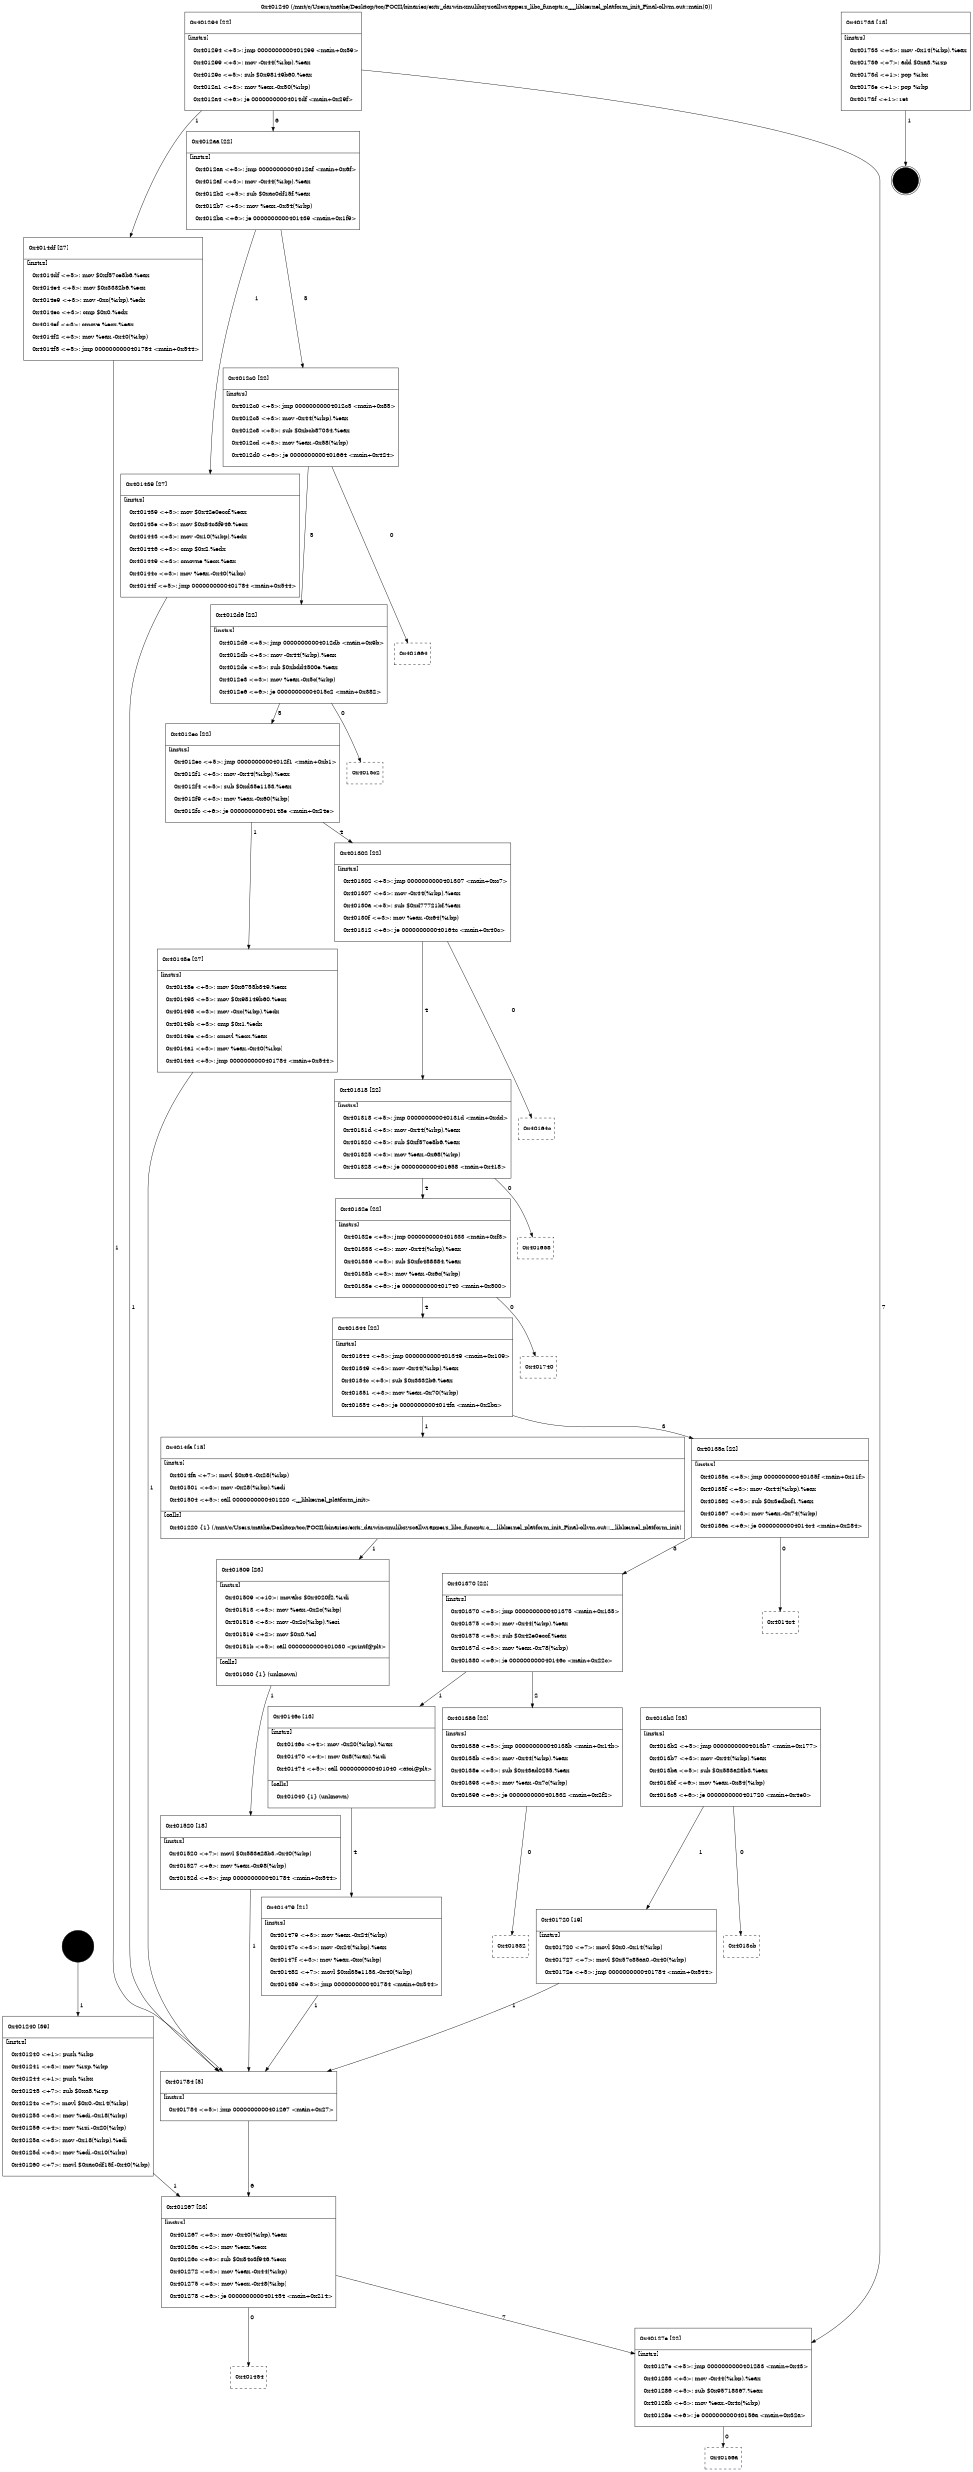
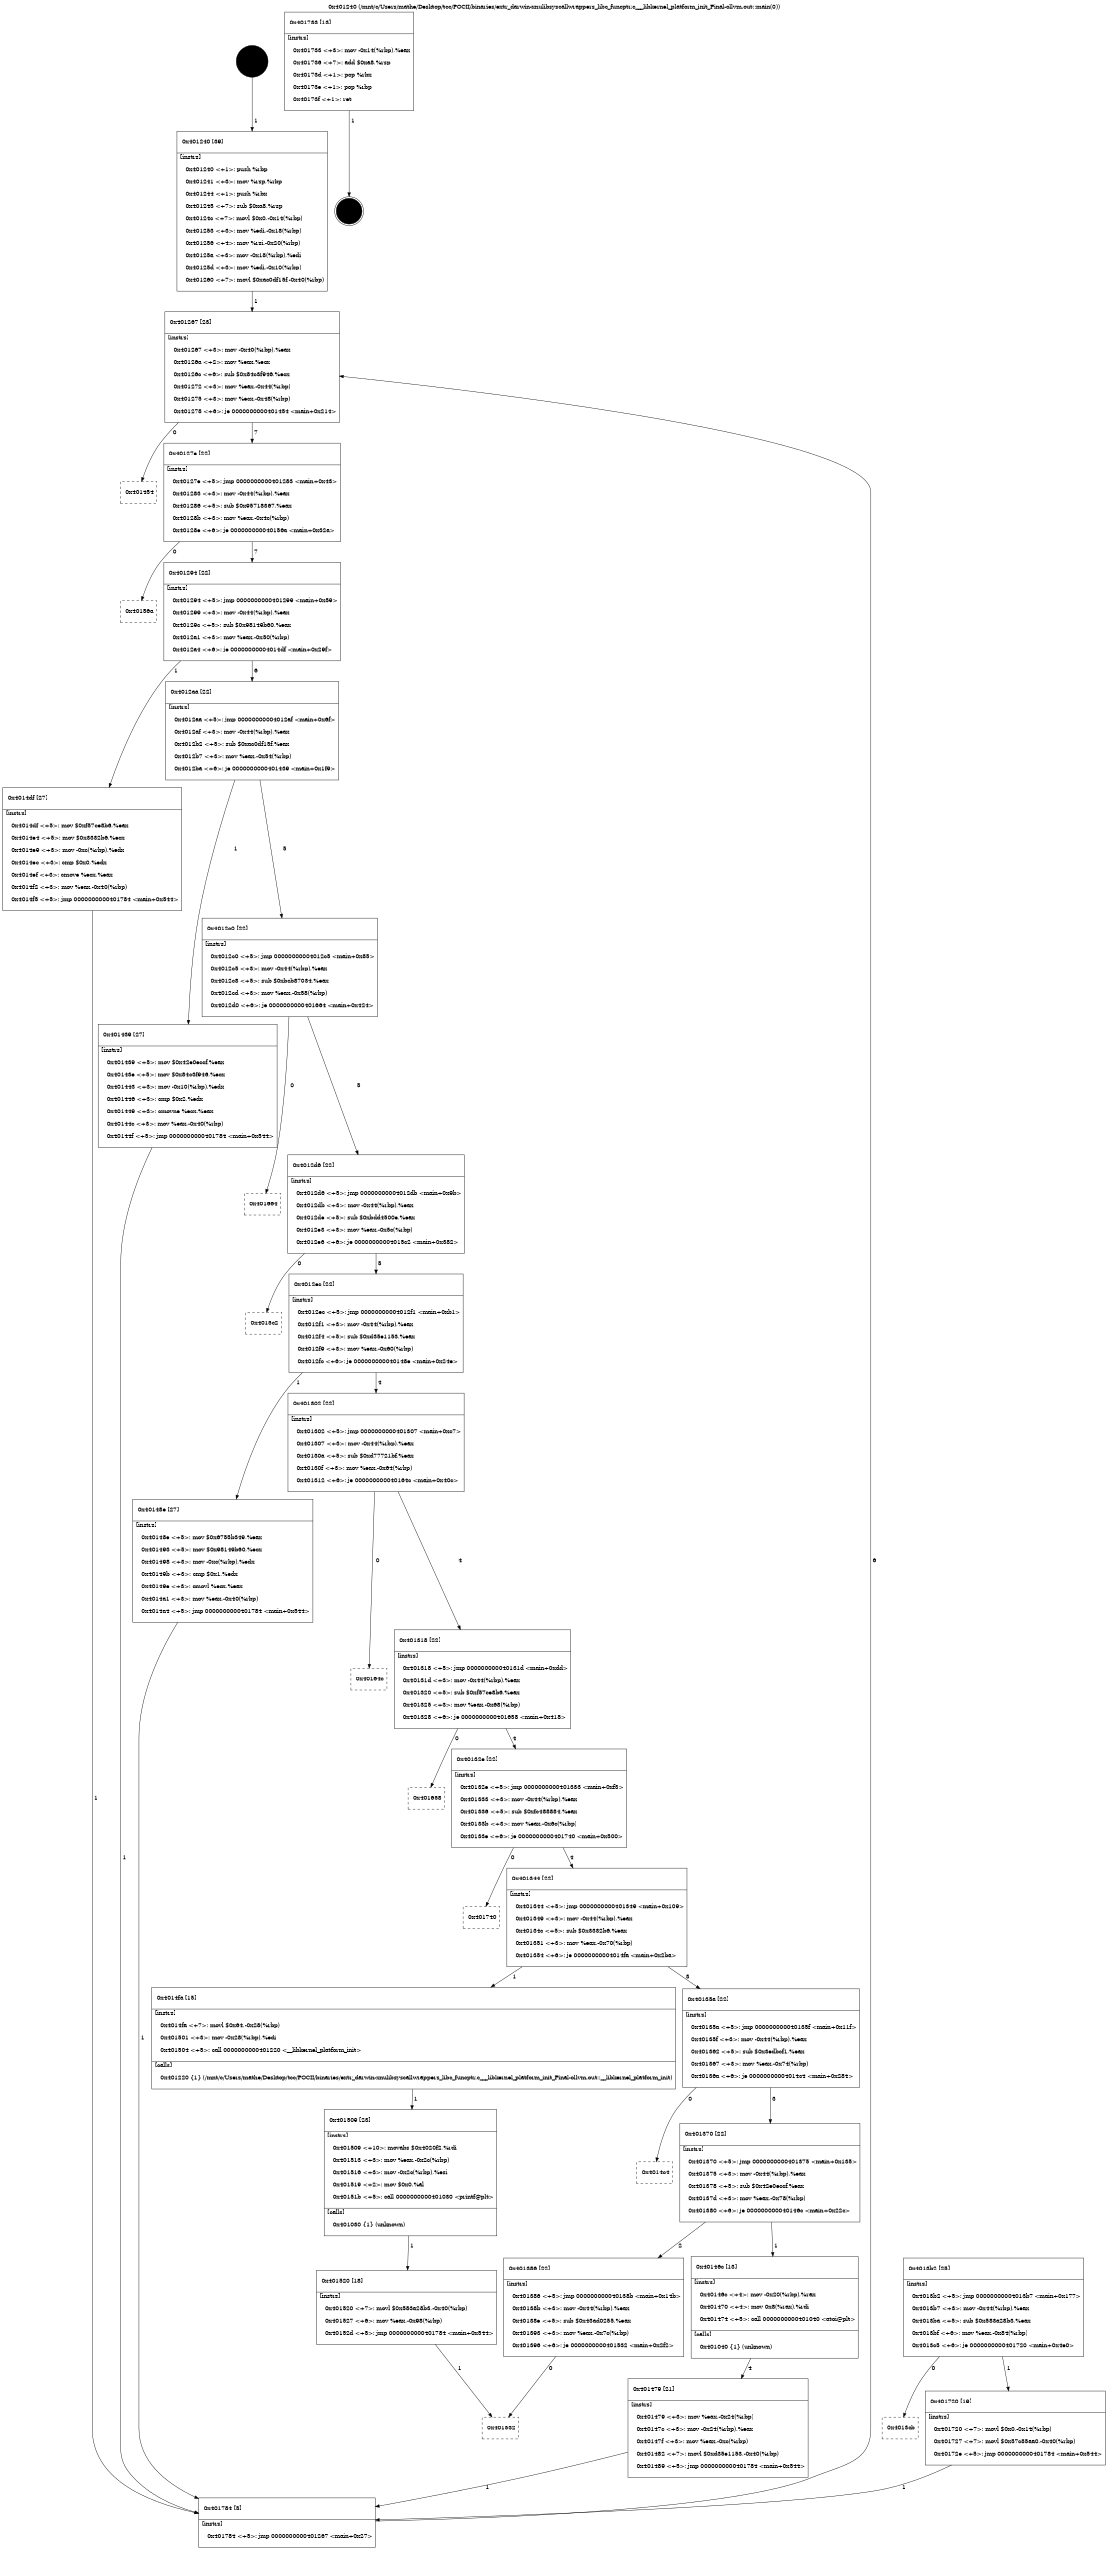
edge "0x401294 [22]" -> "0x40127e [22]": reversed
edge "0x401520 [18]" -> "0x401784 [5]": now "0x401520 [18]" -> "0x401532"
